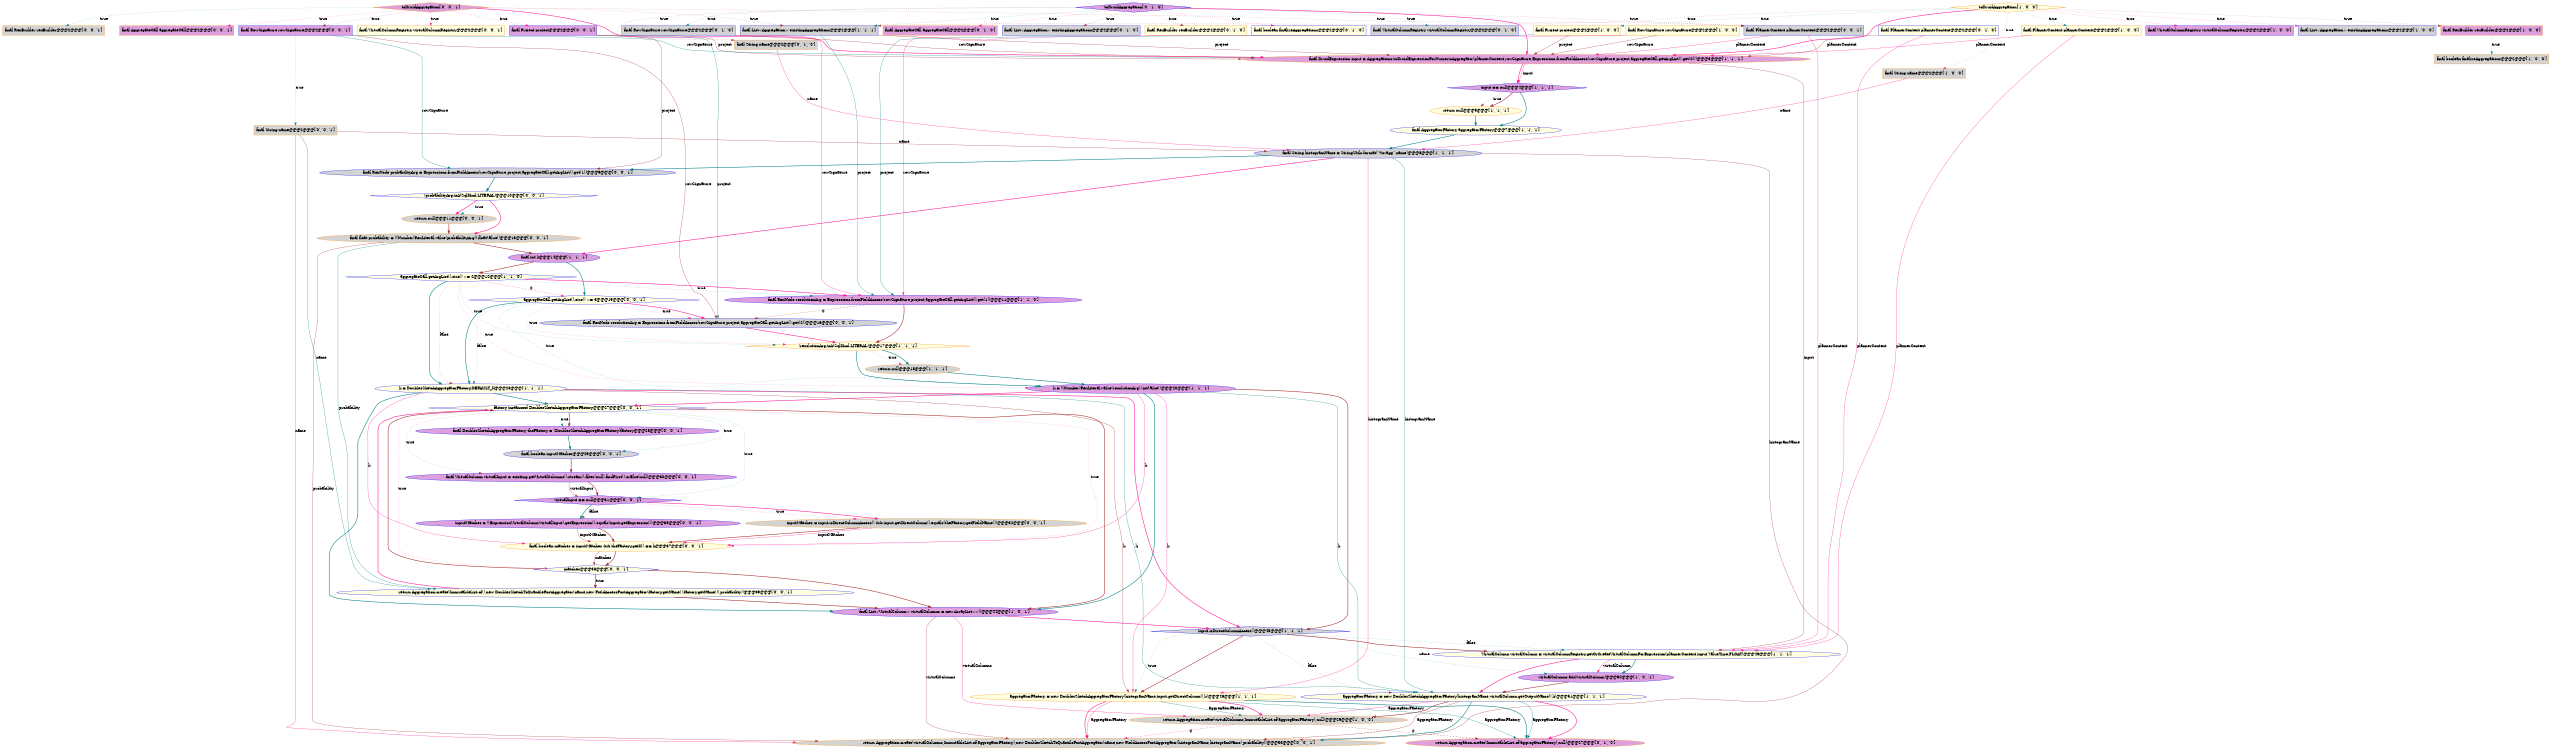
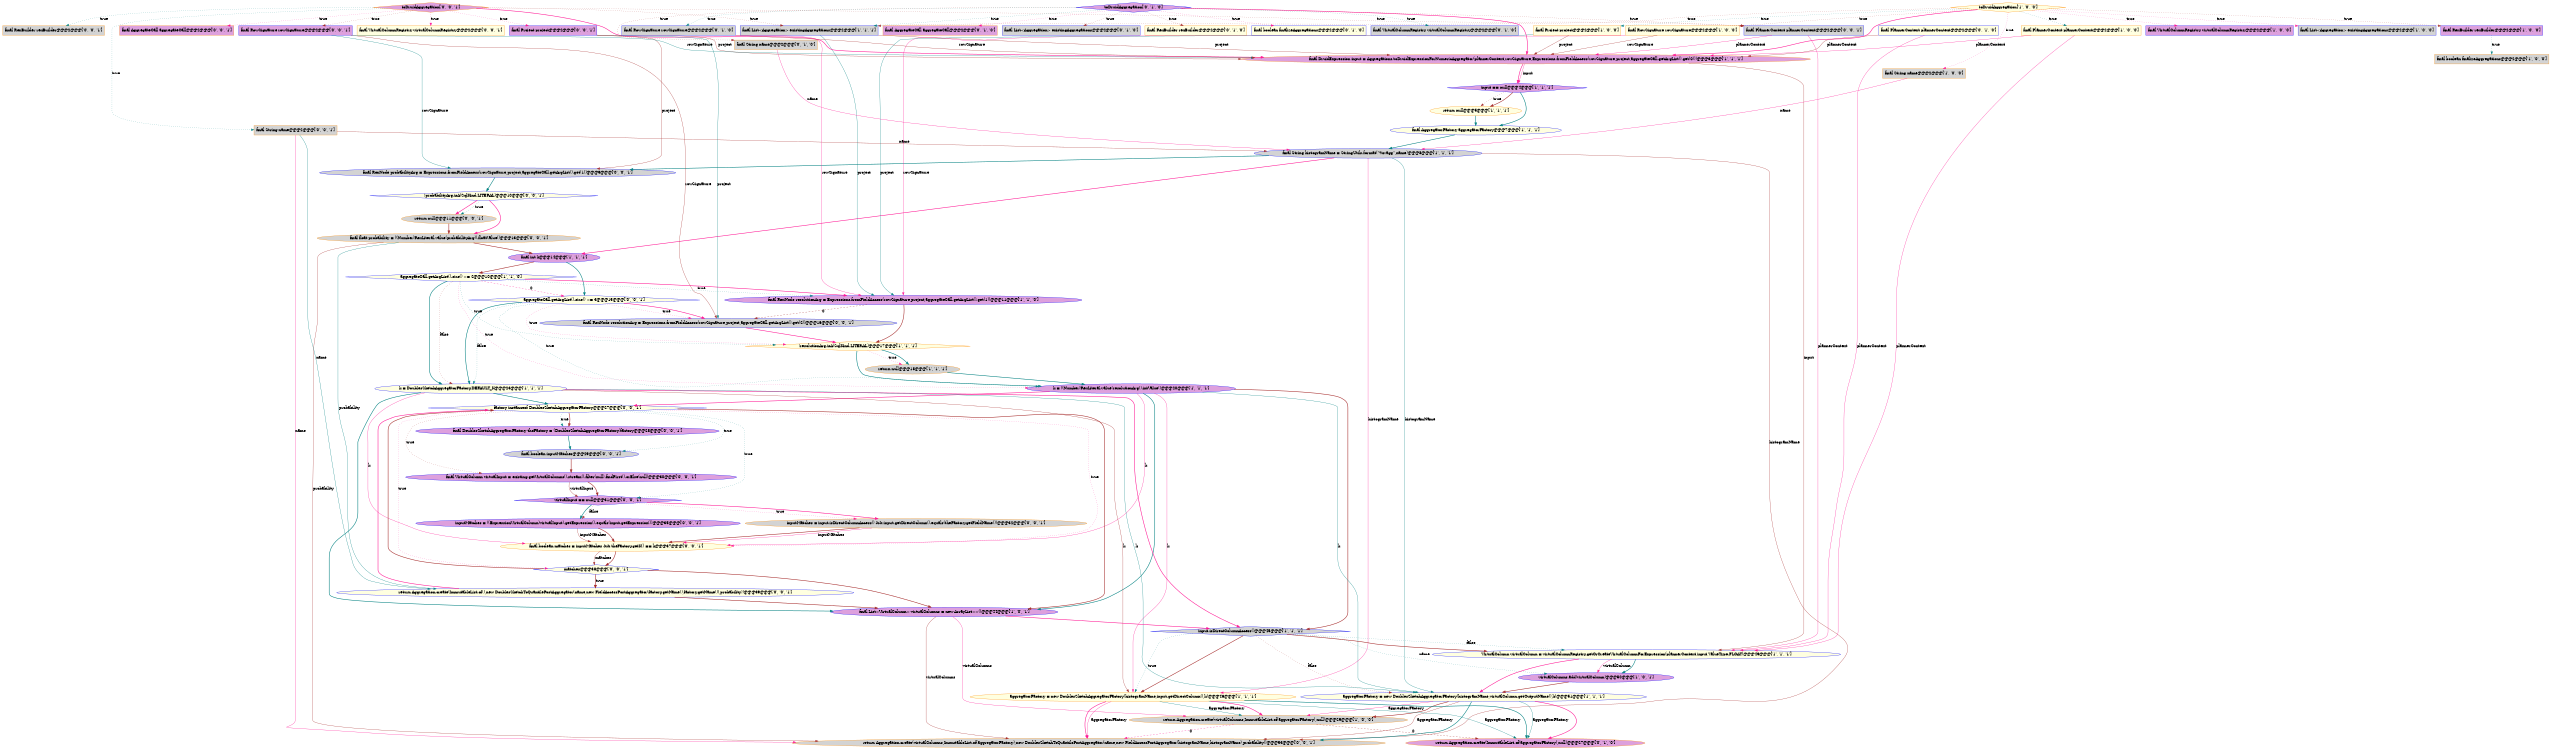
edge "toDruidAggregation['1', '0', '0']" -> "final RowSignature rowSignature@@@2@@@['1', '0', '0']": added, label "true"
node "final RexBuilder rexBuilder@@@2@@@['1', '0', '0']": color darkorange -> blue
edge "final RowSignature rowSignature@@@2@@@['0', '0', '1']" -> "final String name@@@2@@@['0', '0', '1']": now "toDruidAggregation['0', '0', '1']" -> "final String name@@@2@@@['0', '0', '1']"
